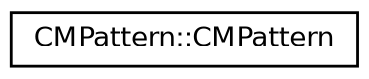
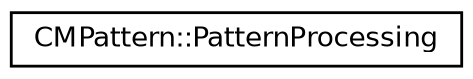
node "CMPattern::CMPattern": label "CMPattern::CMPattern" -> "CMPattern::PatternProcessing"
